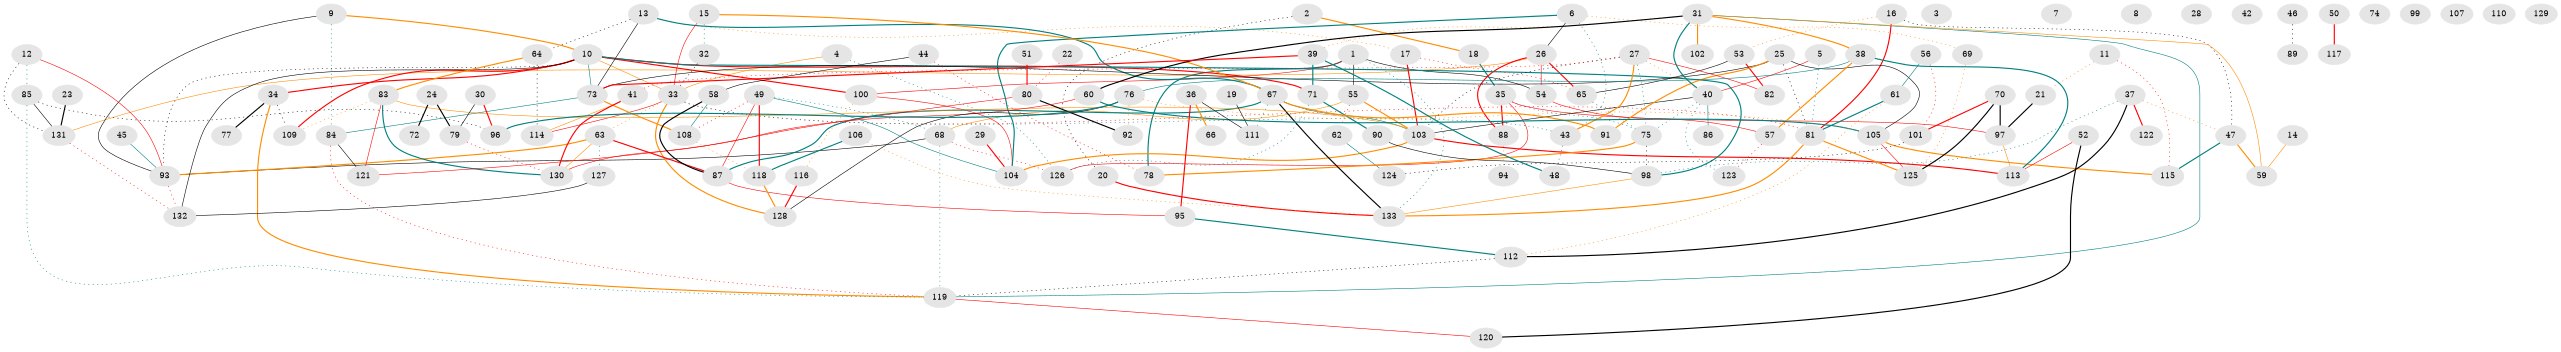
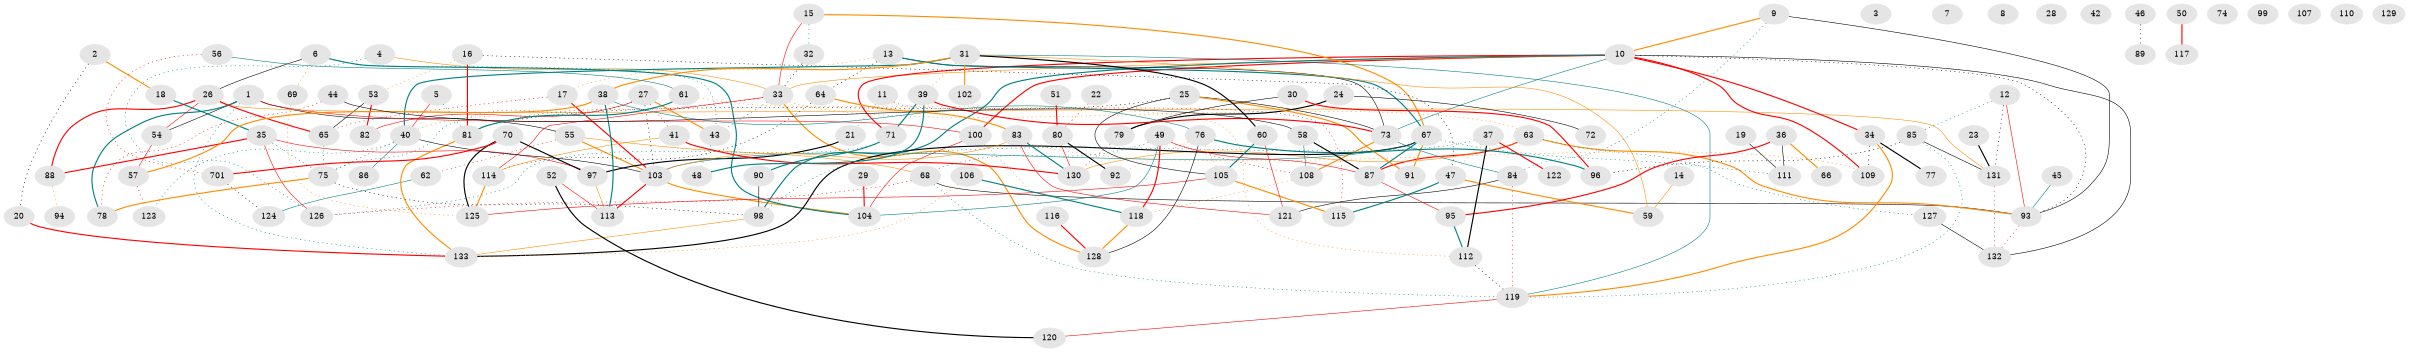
edge "24" -- "72": style bold -> solid
node "101": label "101" -> "701"
edge "81" -- "125": now "114" -- "125"
